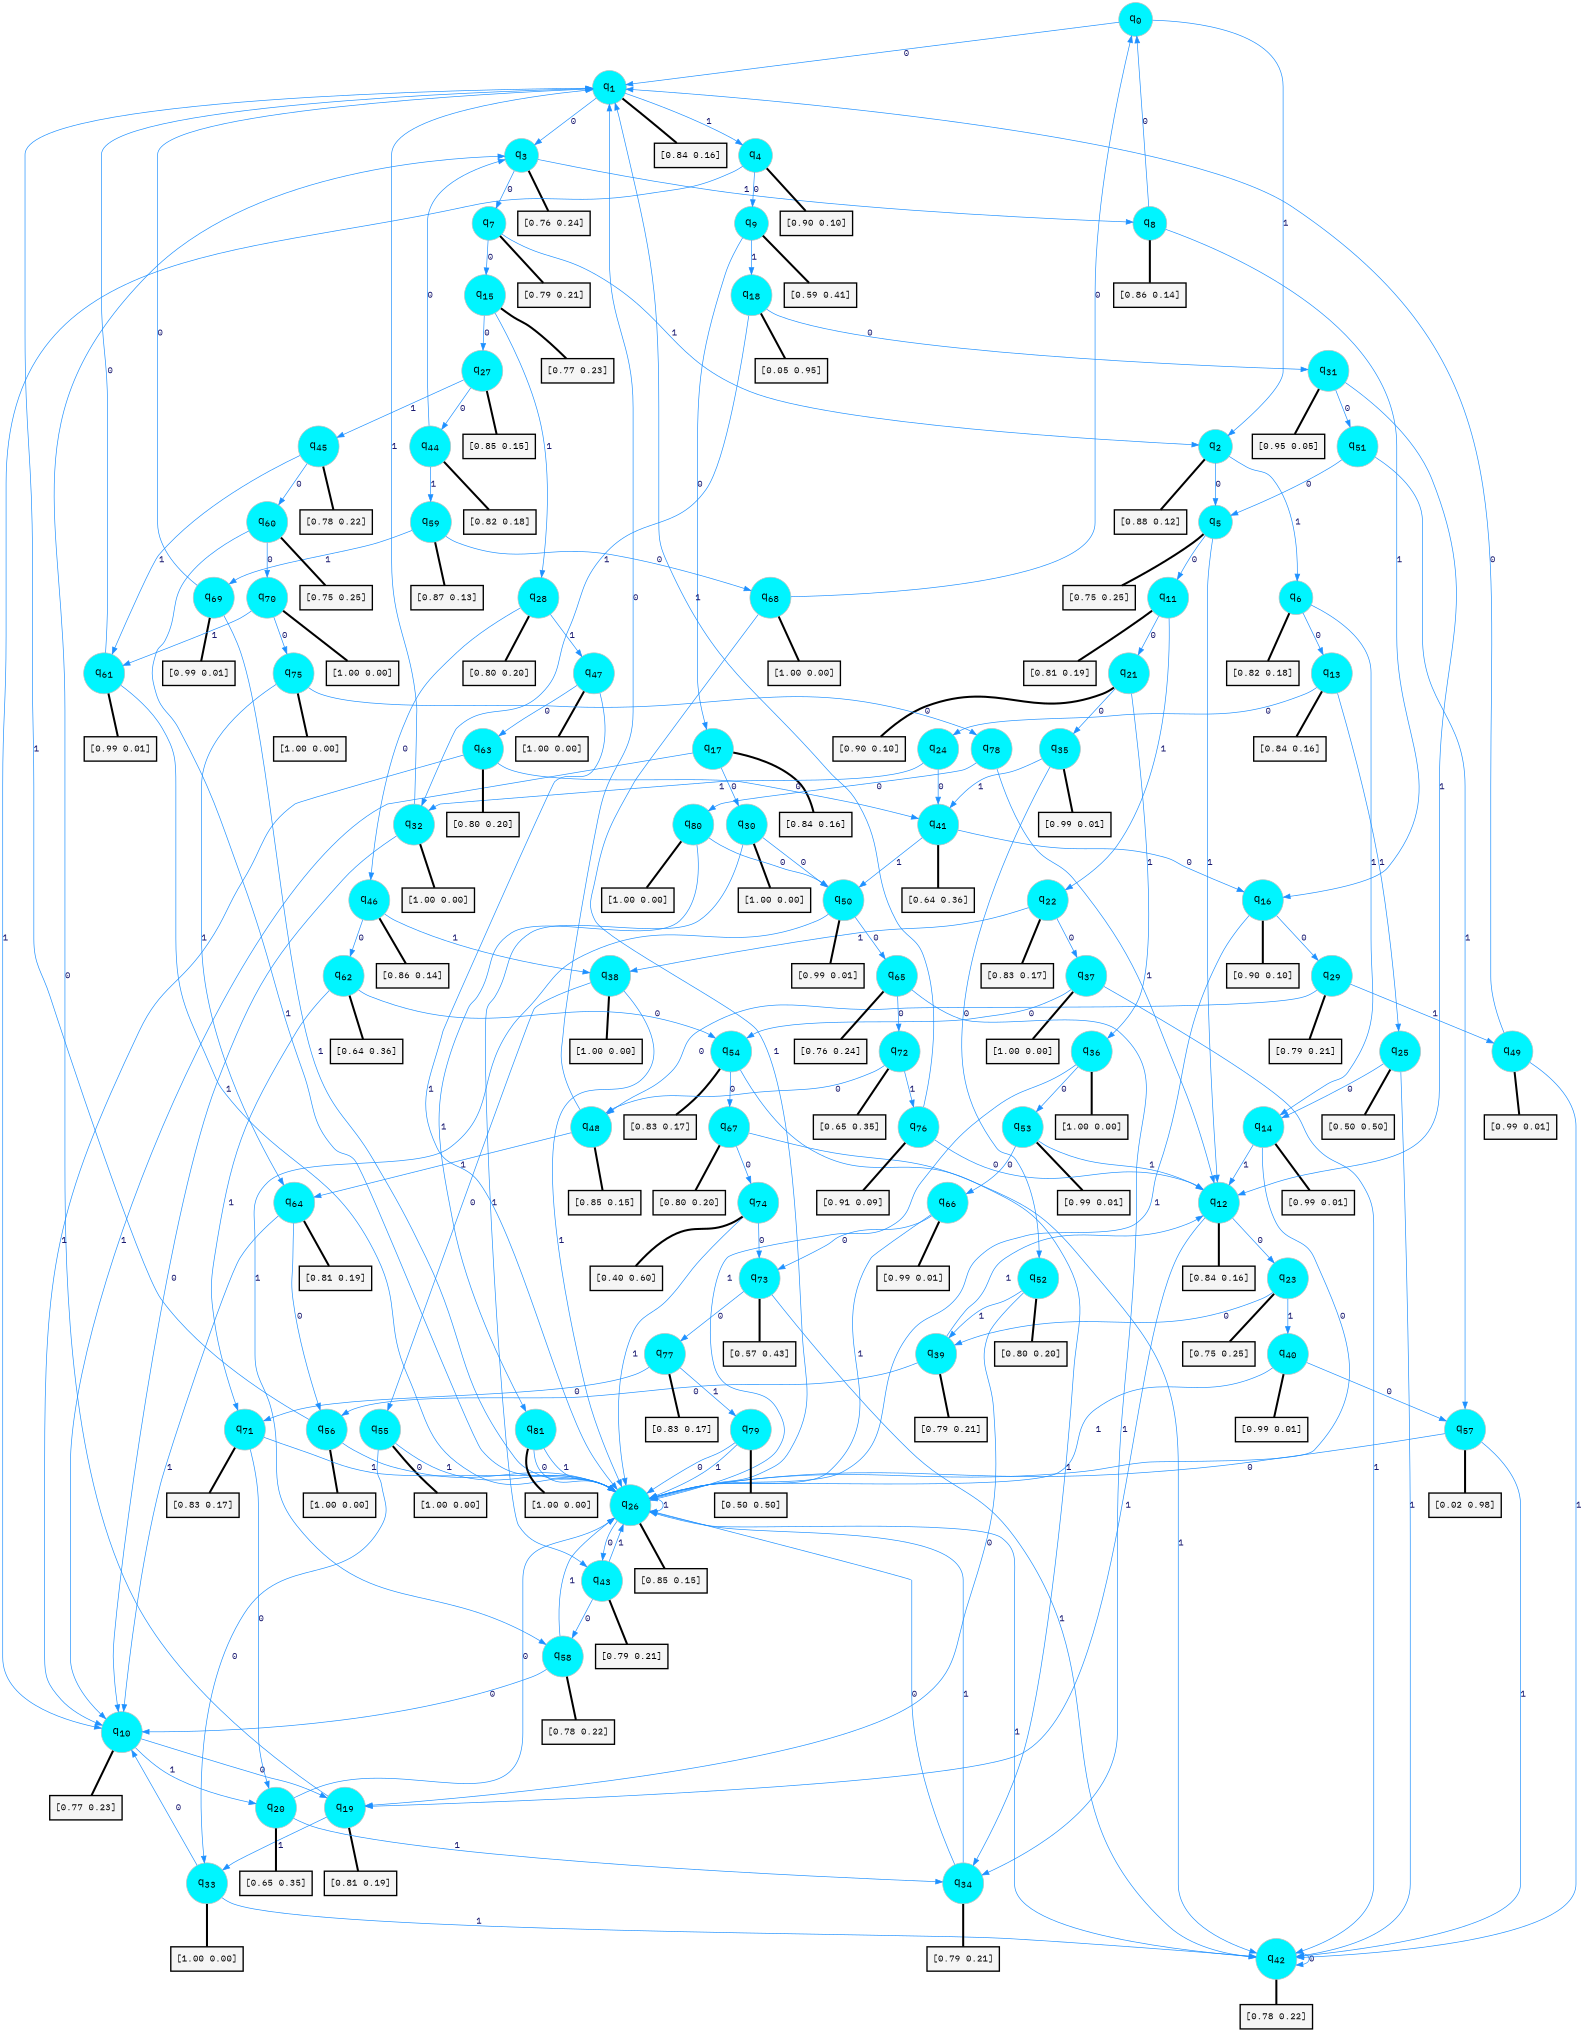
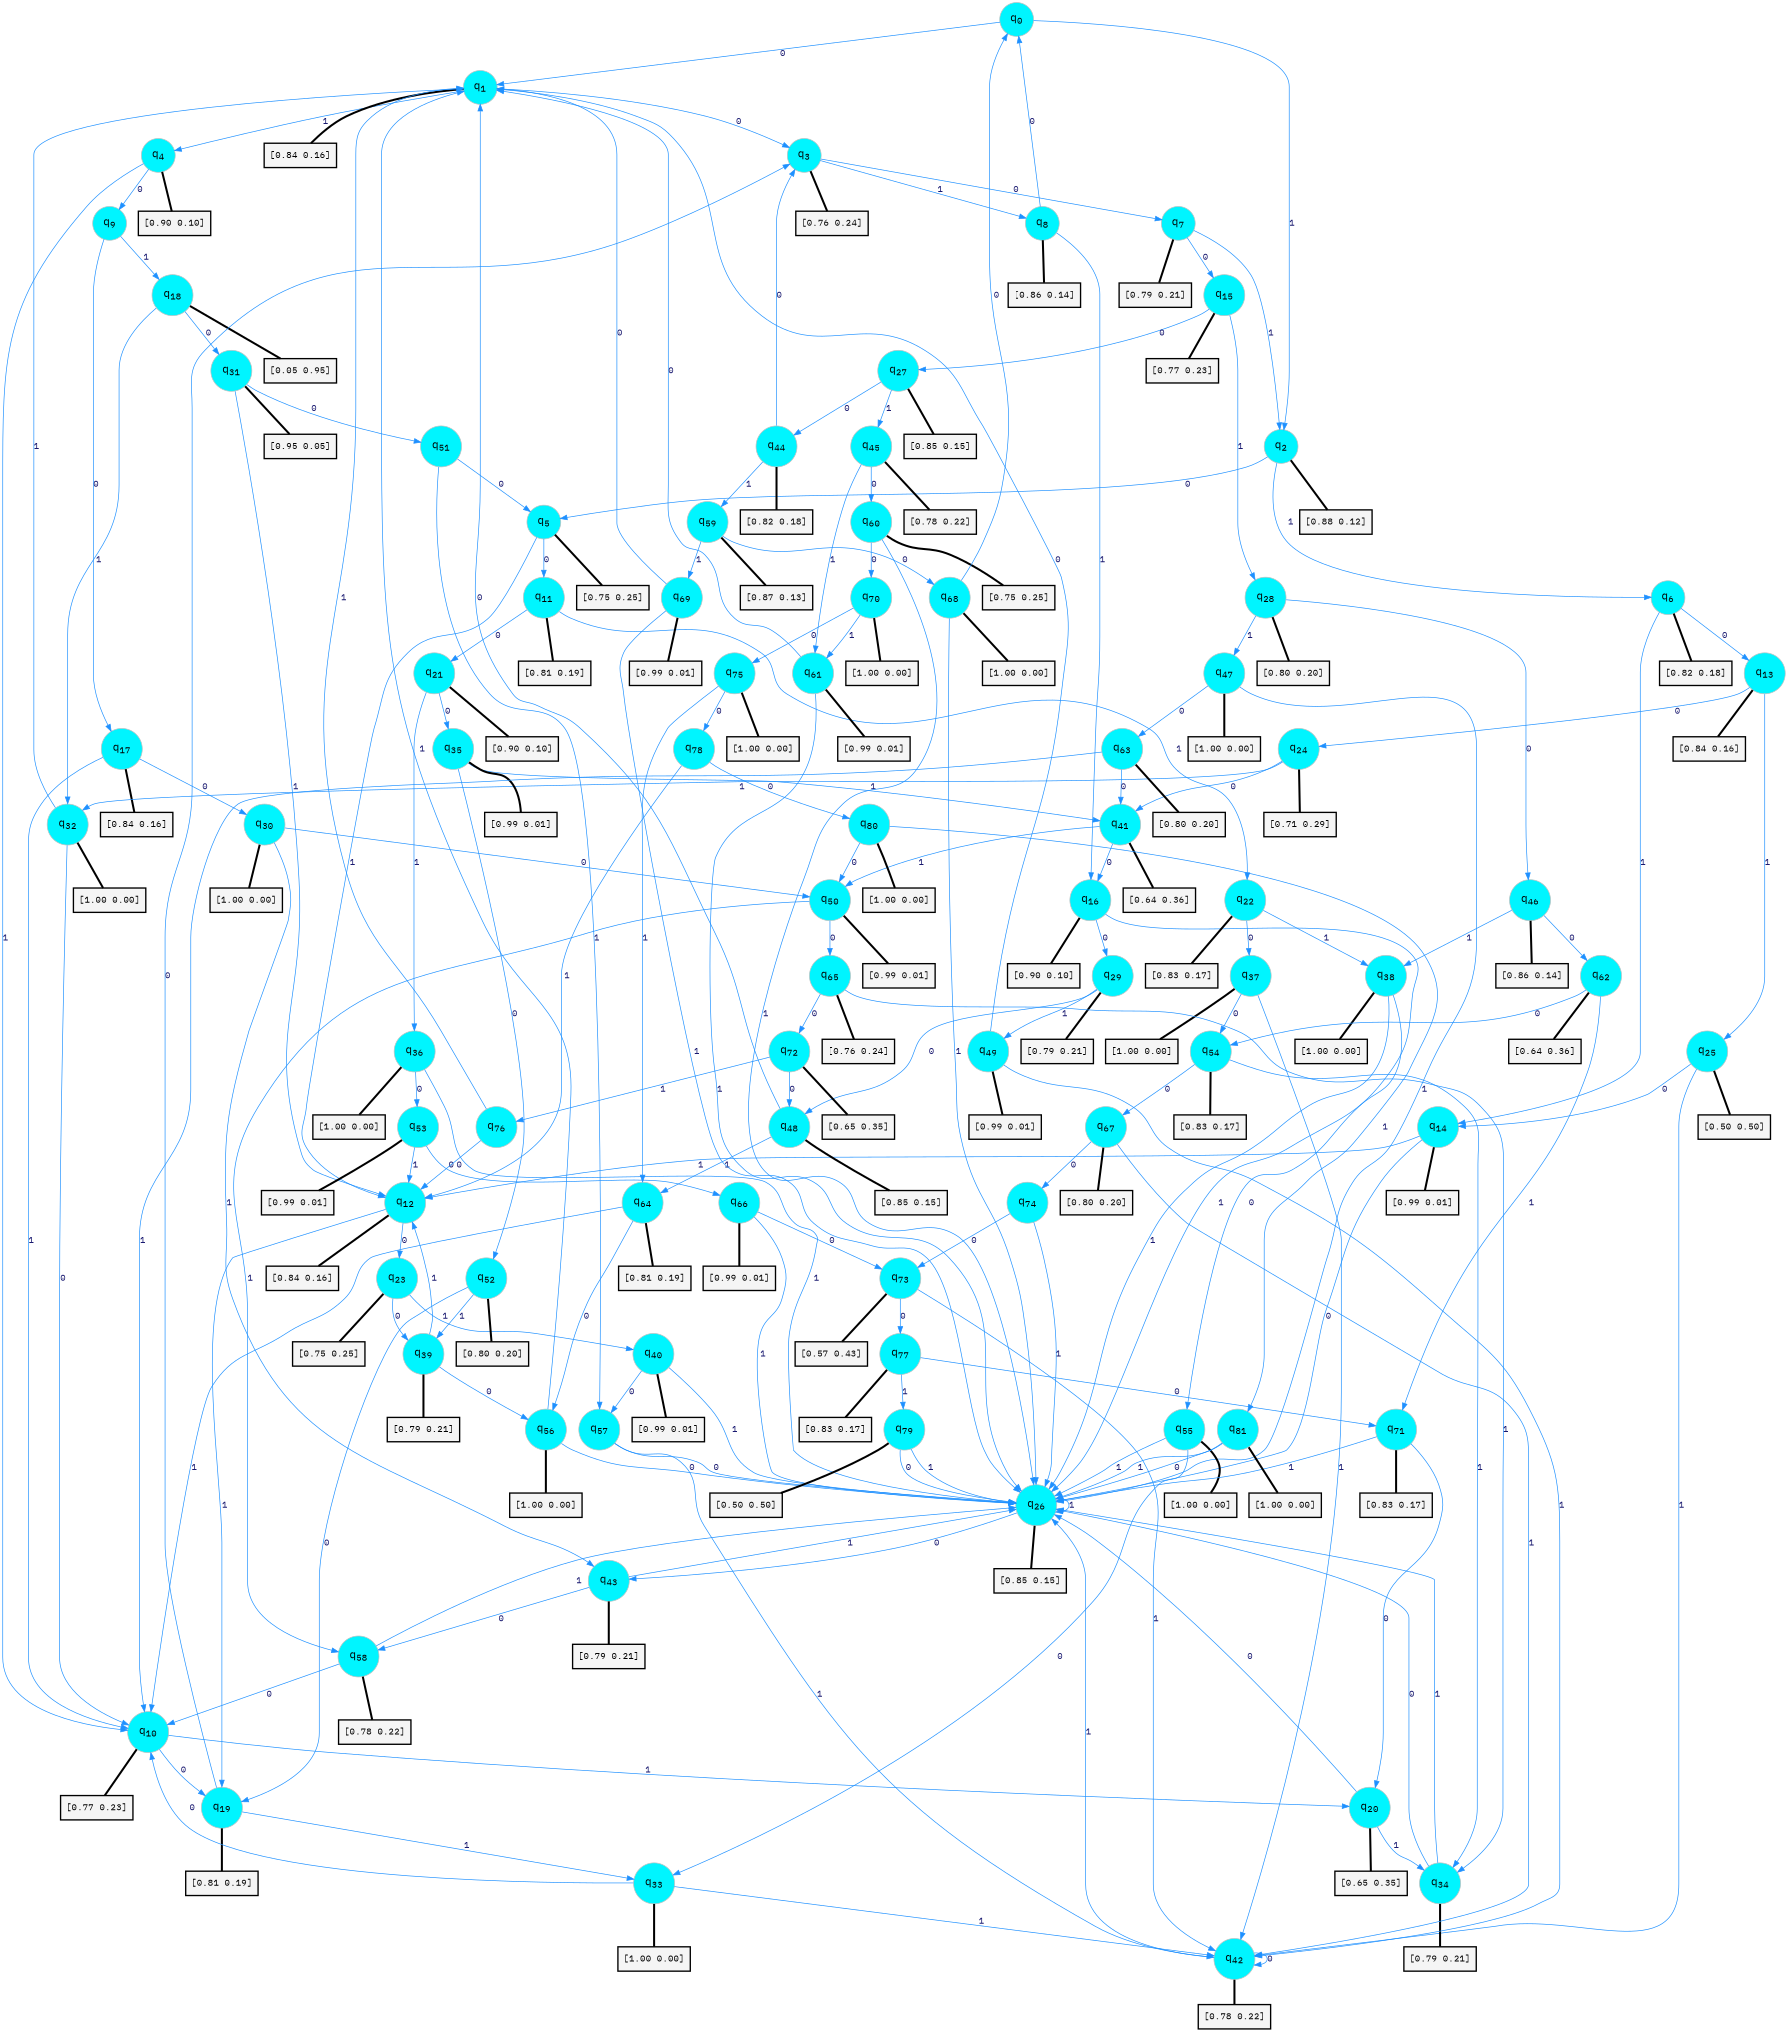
node "[0.59 0.41]": removed
node "[0.71 0.29]": added
node "[0.91 0.09]": removed
node "[0.40 0.60]": removed
node "[0.02 0.98]": removed
